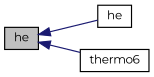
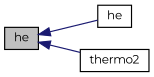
node "thermo6": label "thermo6" -> "thermo2"
